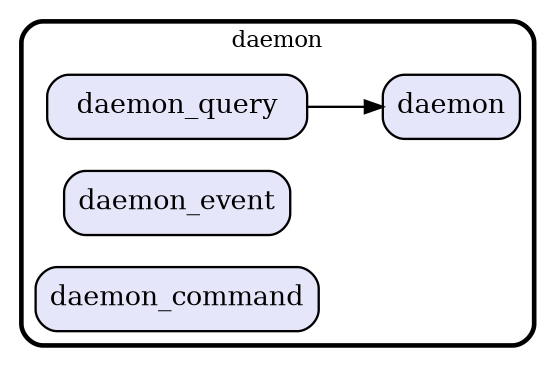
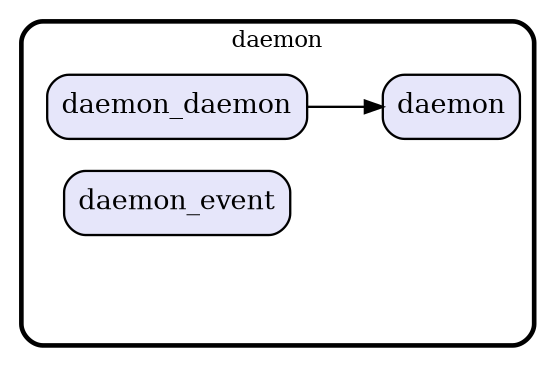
node "daemon_query": label "daemon_query" -> "daemon_daemon"
node "daemon_command": removed
